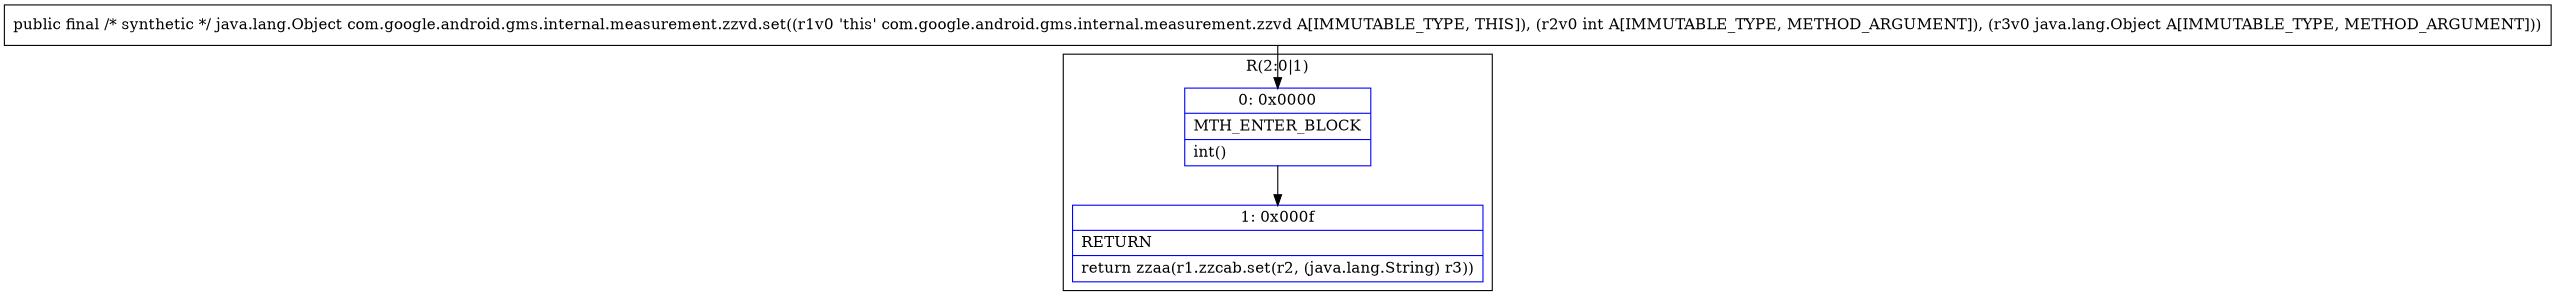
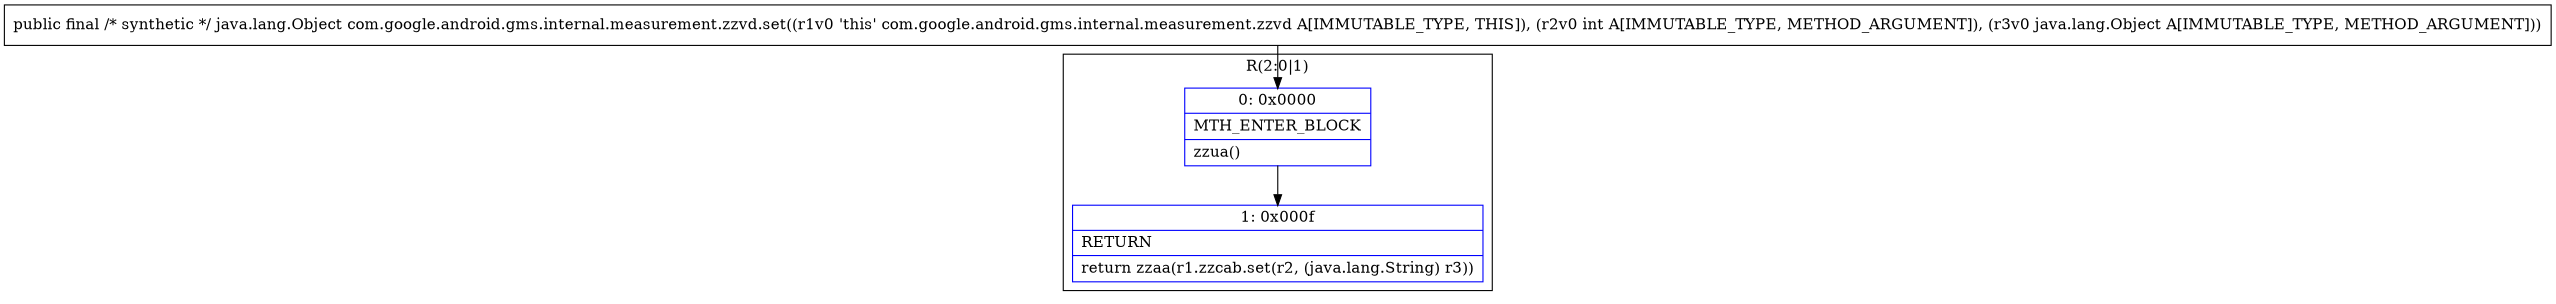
node "0: 0x0000": text "int()" -> "zzua()"
